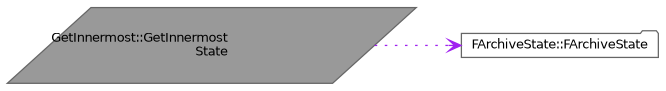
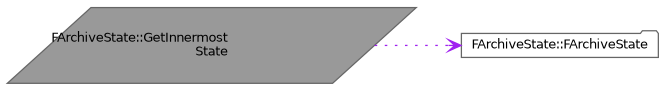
node "GetInnermost::GetInnermost State": label "GetInnermost::GetInnermost State" -> "FArchiveState::GetInnermost State"
